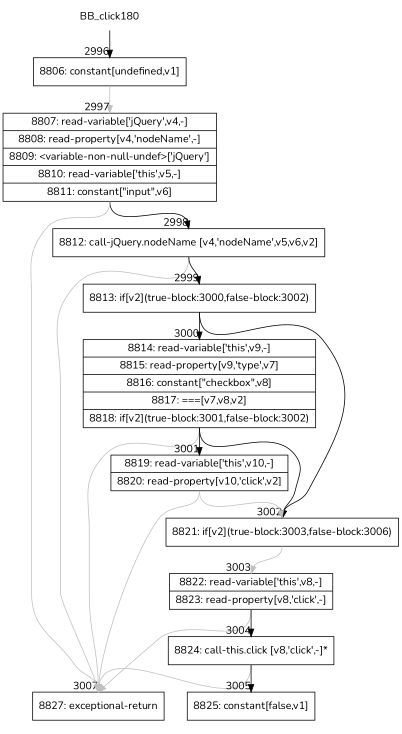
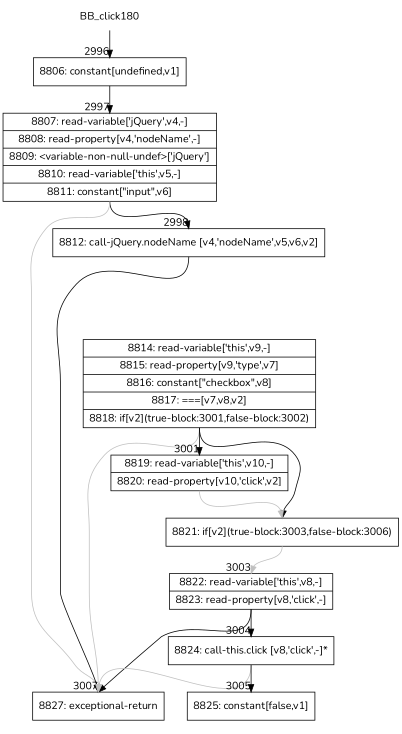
edge "8806: constant[undefined,v1]" -> "8807: read-variable['jQuery',v4,-]": color gray -> black
node "8813: if[v2](true-block:3000,false-block:3002)": removed
edge "8812: call-jQuery.nodeName [v4,'nodeName',v5,v6,v2]" -> "8827: exceptional-return": color gray -> black
edge "8819: read-variable['this',v10,-]" -> "8827: exceptional-return": removed
edge "8822: read-variable['this',v8,-]" -> "8827: exceptional-return": color gray -> black
